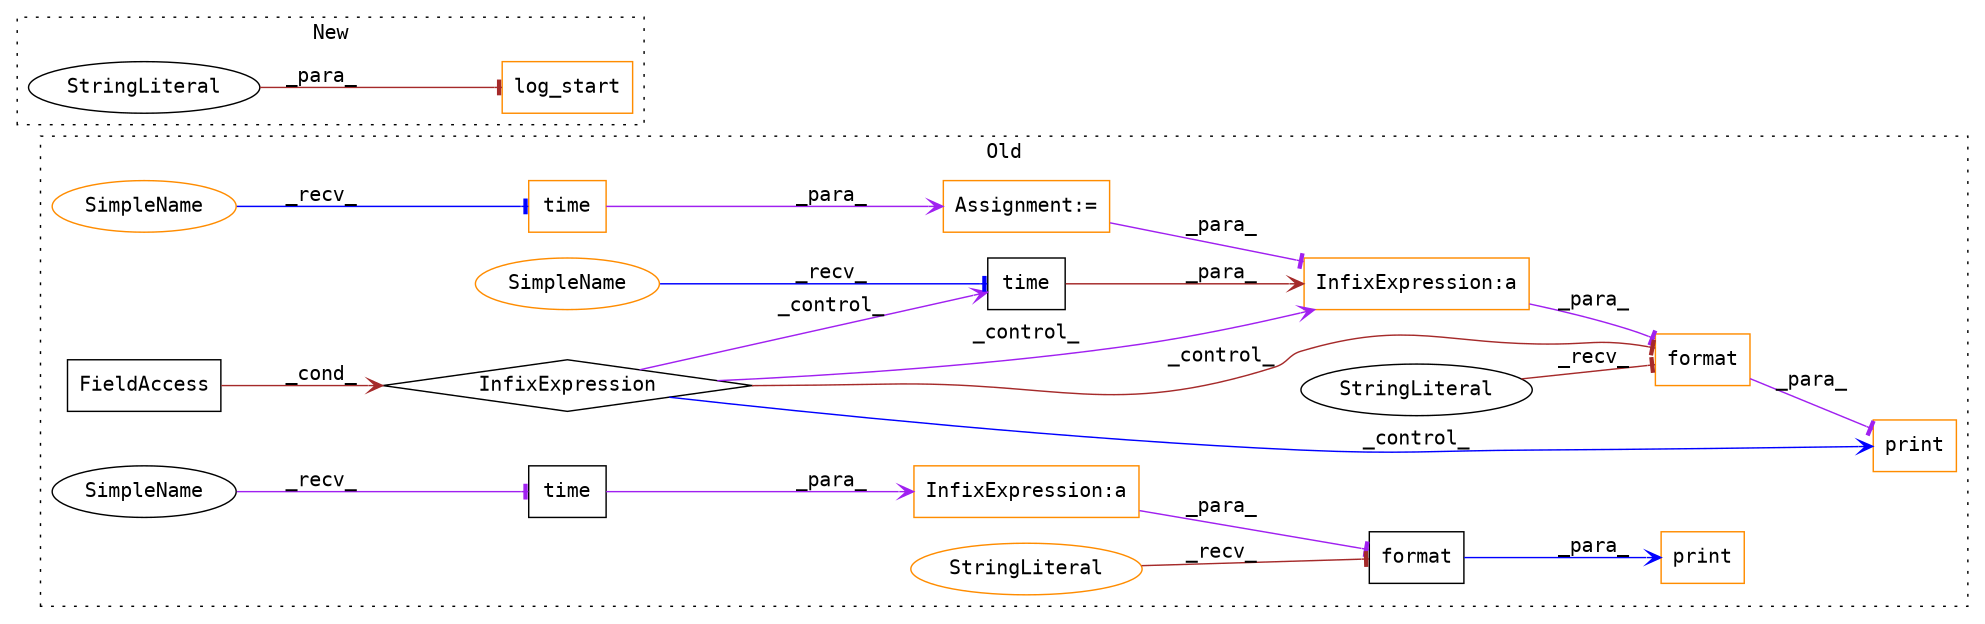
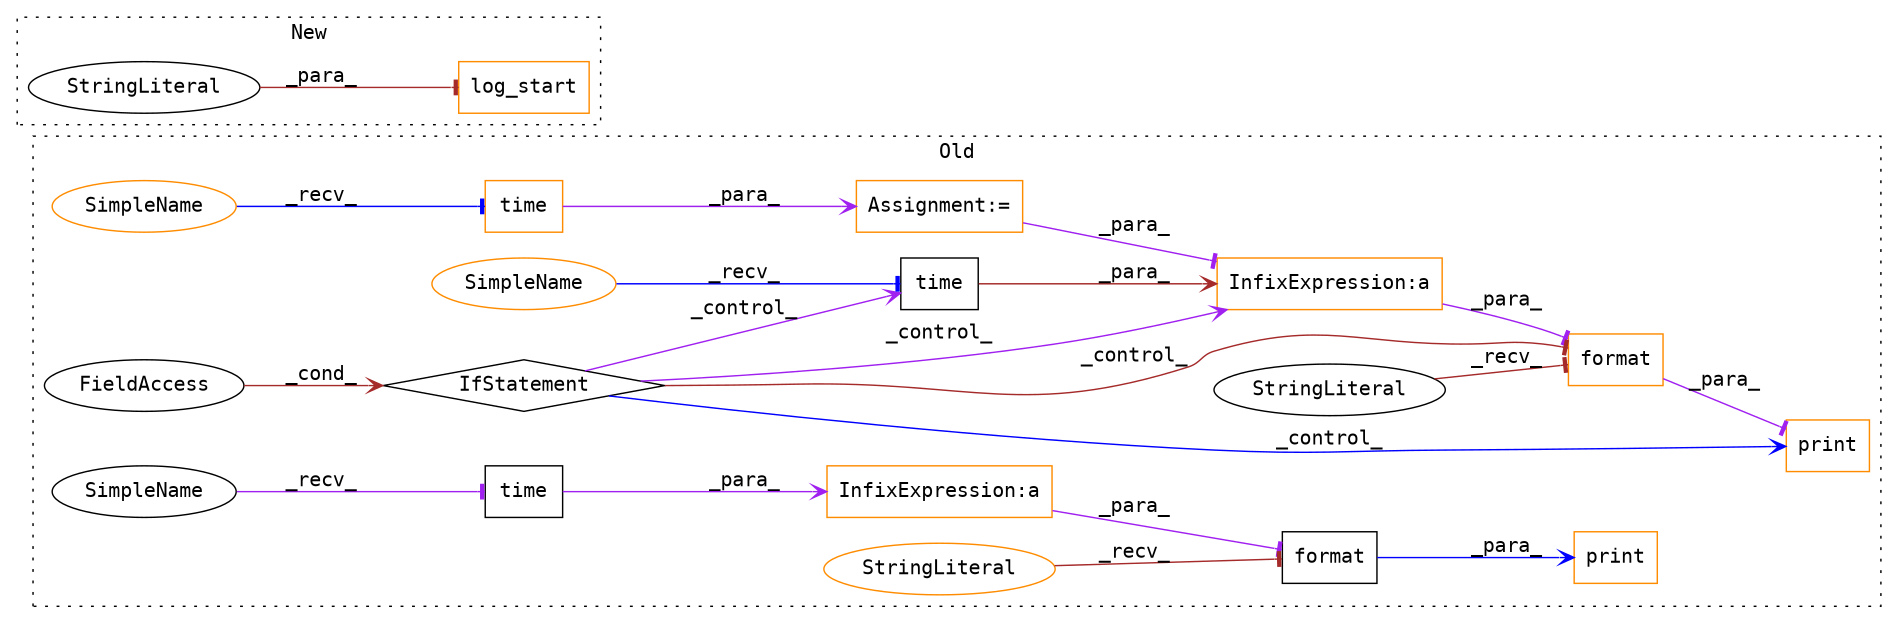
node "FieldAccess": shape box -> ellipse
node "InfixExpression": label "InfixExpression" -> "IfStatement"
